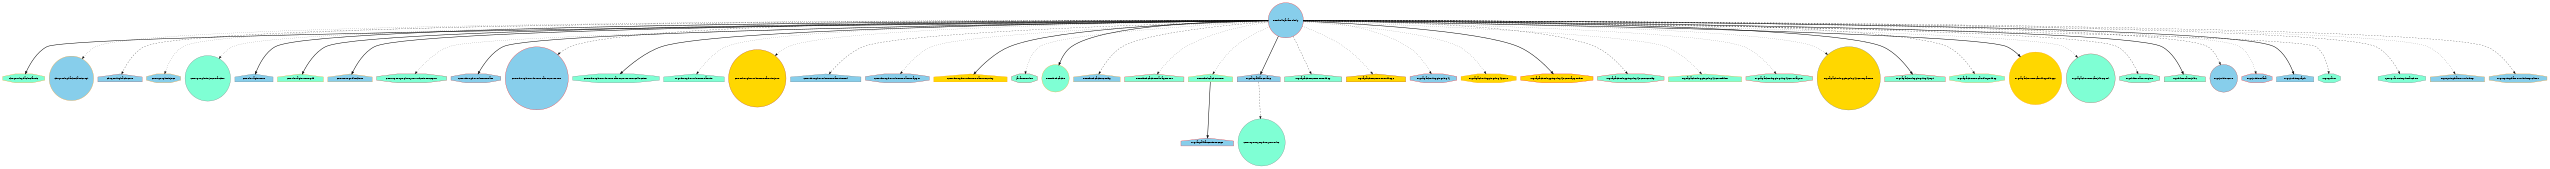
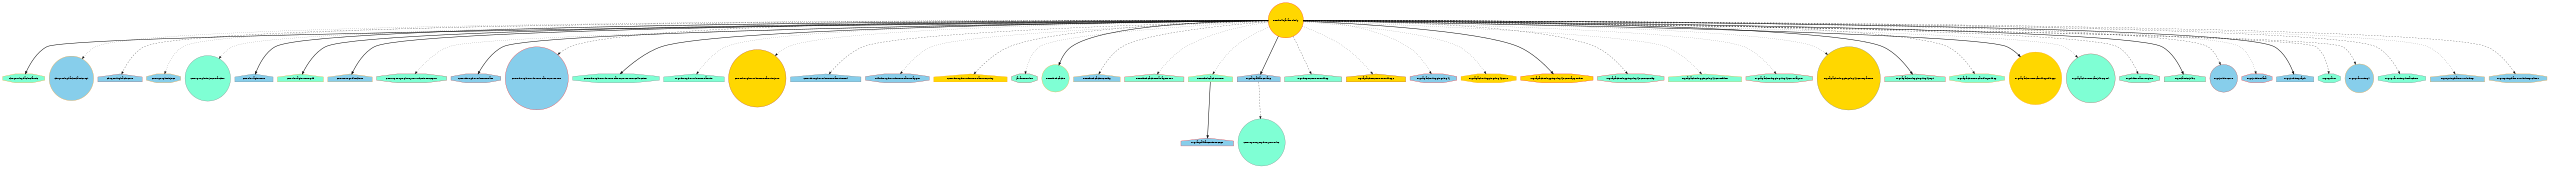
node "net_bull_javamelody": fillcolor skyblue -> gold
edge "net_bull_javamelody" -> "com_thoughtworks_xstream_security": style bold -> dashed
node "com_thoughtworks_xstream_mapper": label "com_thoughtworks_xstream_mapper" -> "bull_thoughtworks_xstream_mapper"
node "org_apache_commons_dbcp": label "org_apache_commons_dbcp" -> "org_http_commons_dbcp"
node "org_hibernate_jdbc": label "org_hibernate_jdbc" -> "org_classic_jdbc"
node "org_quartz_impl": added
node "qos_quartz_impl_matchers": label "qos_quartz_impl_matchers" -> "org_quartz_impl_matchers"
